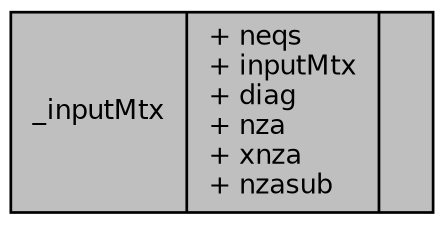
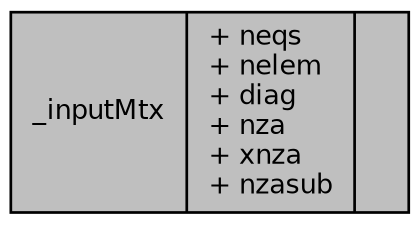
node "_inputMtx": text "+ inputMtx" -> "+ nelem"
